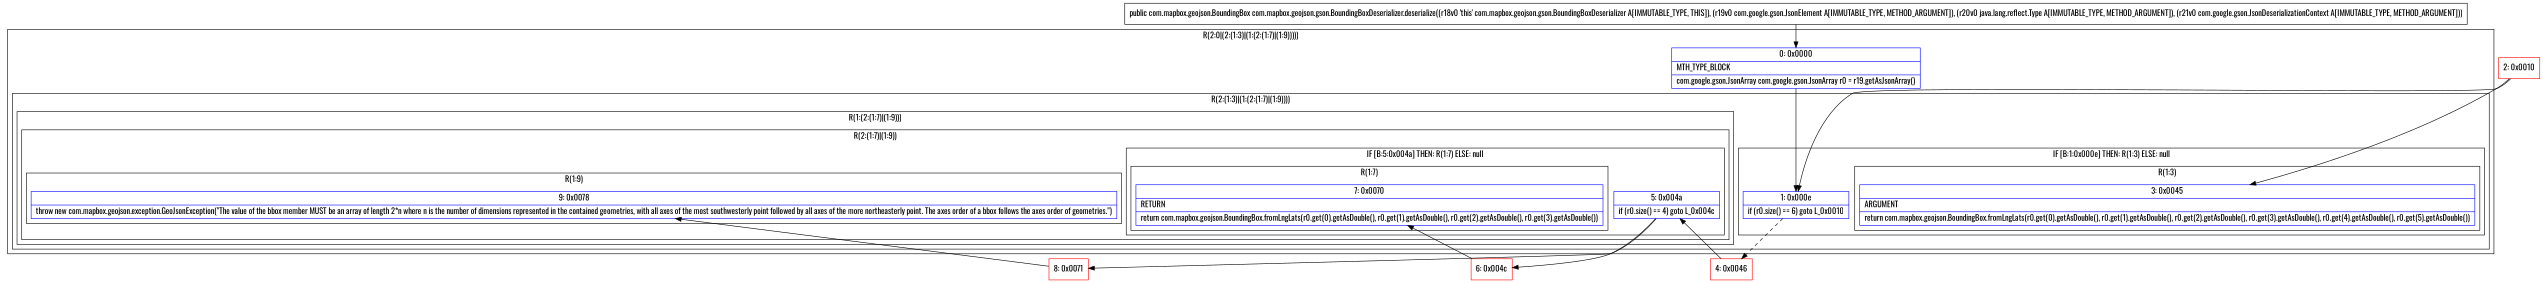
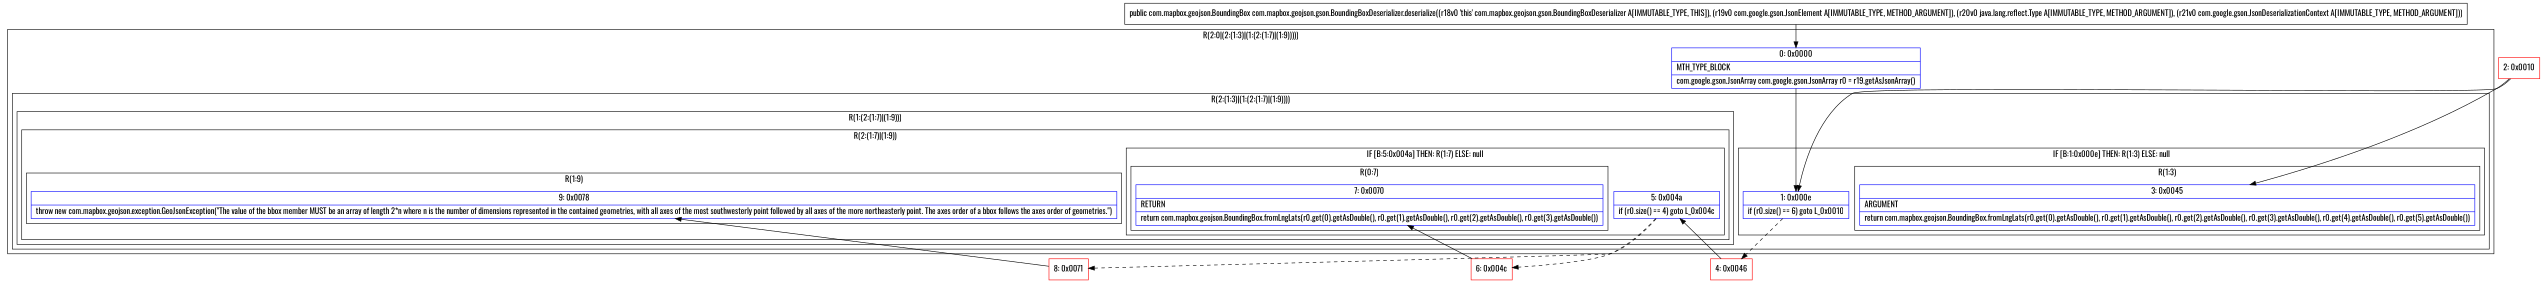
cluster "R(1:7)": label "R(1:7)" -> "R(0:7)"
edge "5: 0x004a" -> "6: 0x004c": style solid -> dashed
edge "5: 0x004a" -> "8: 0x0071": style solid -> dashed
